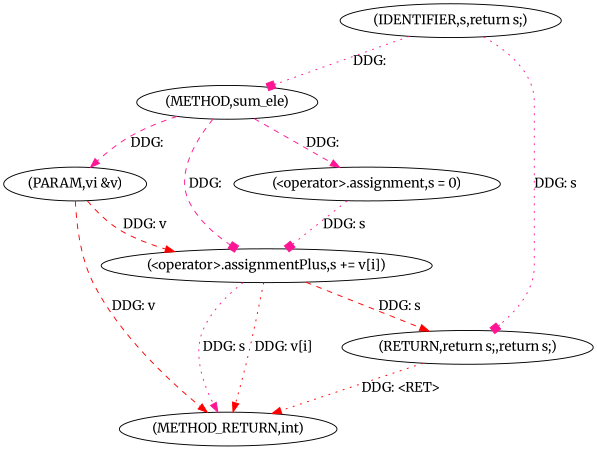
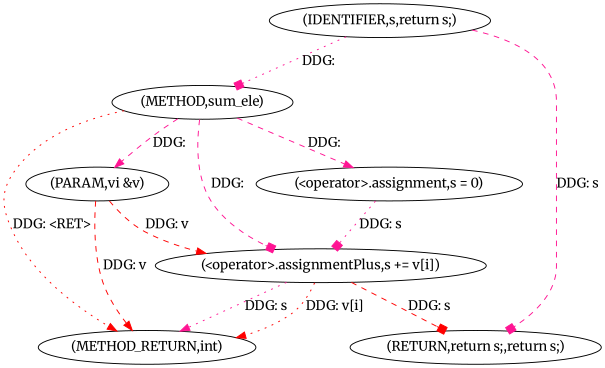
edge "(IDENTIFIER,s,return s;)" -> "(RETURN,return s;,return s;)": style dotted -> dashed
edge "(<operator>.assignmentPlus,s += v[i])" -> "(RETURN,return s;,return s;)": arrowhead normal -> box
edge "(RETURN,return s;,return s;)" -> "(METHOD_RETURN,int)": now "(METHOD,sum_ele)" -> "(METHOD_RETURN,int)"
